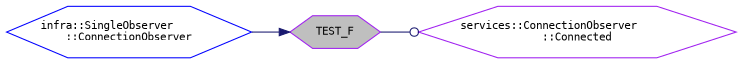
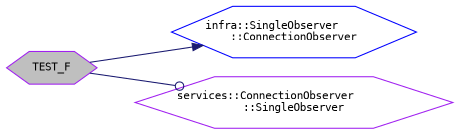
edge "infra::SingleObserver ::ConnectionObserver" -> "TEST_F": reversed
node "services::ConnectionObserver ::Connected": label "services::ConnectionObserver ::Connected" -> "services::ConnectionObserver ::SingleObserver"
